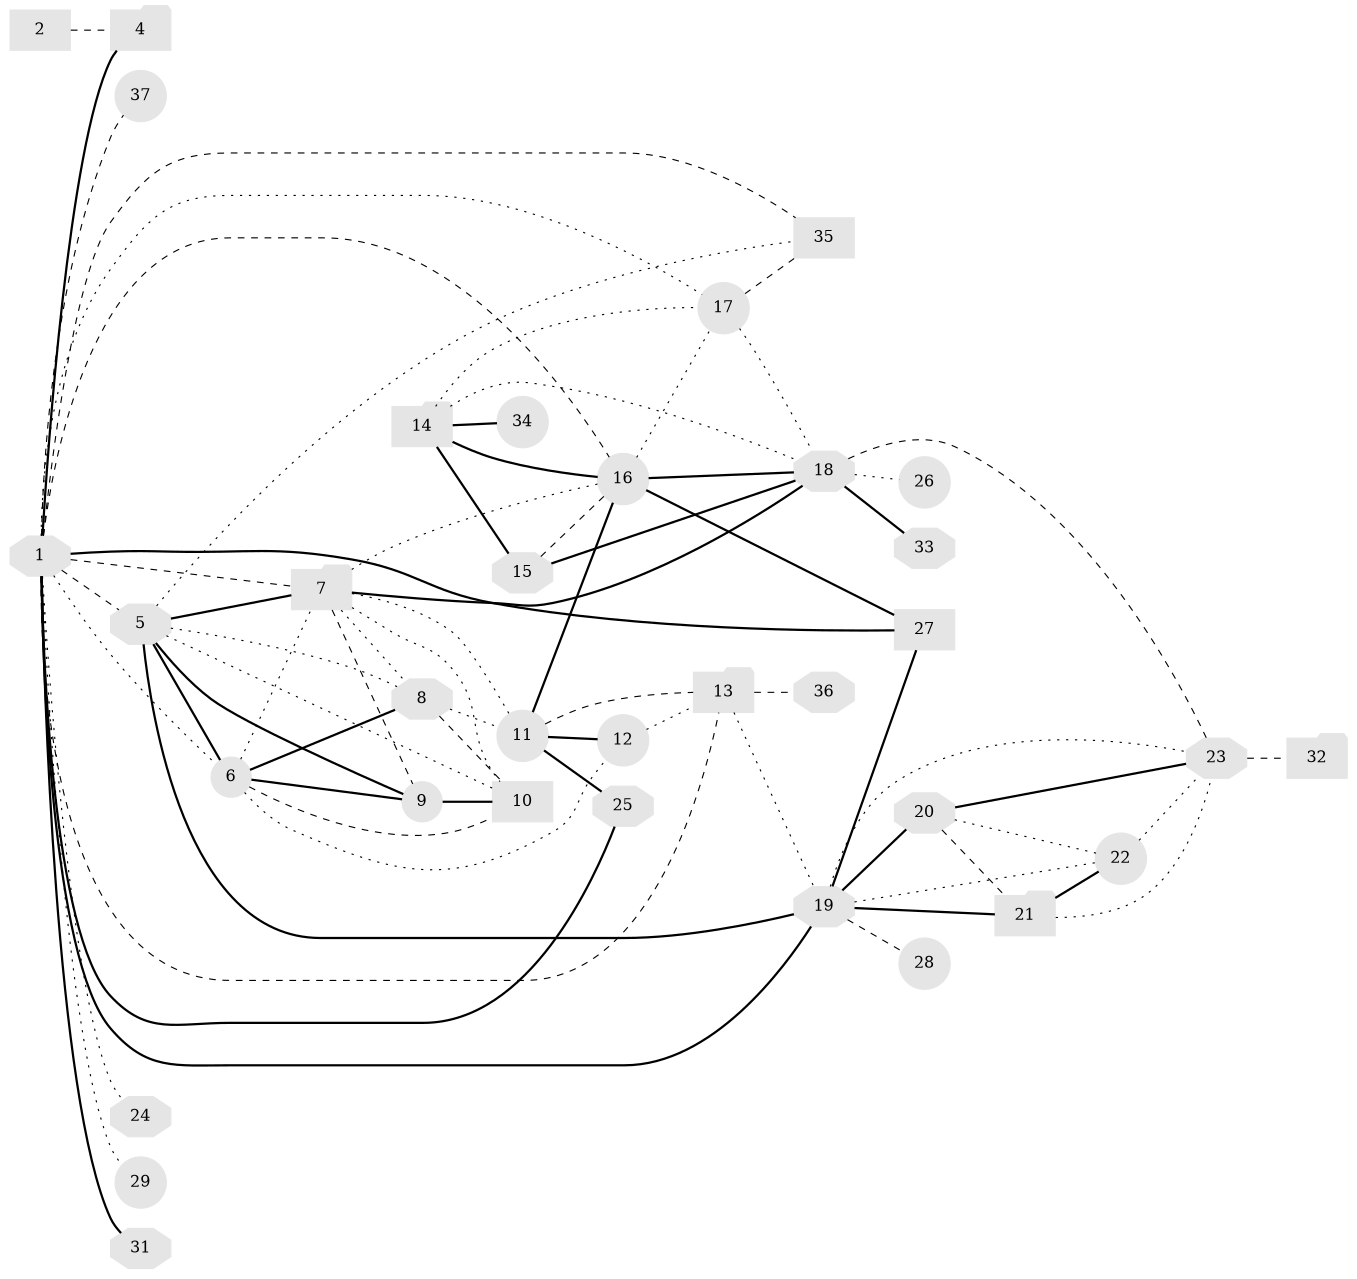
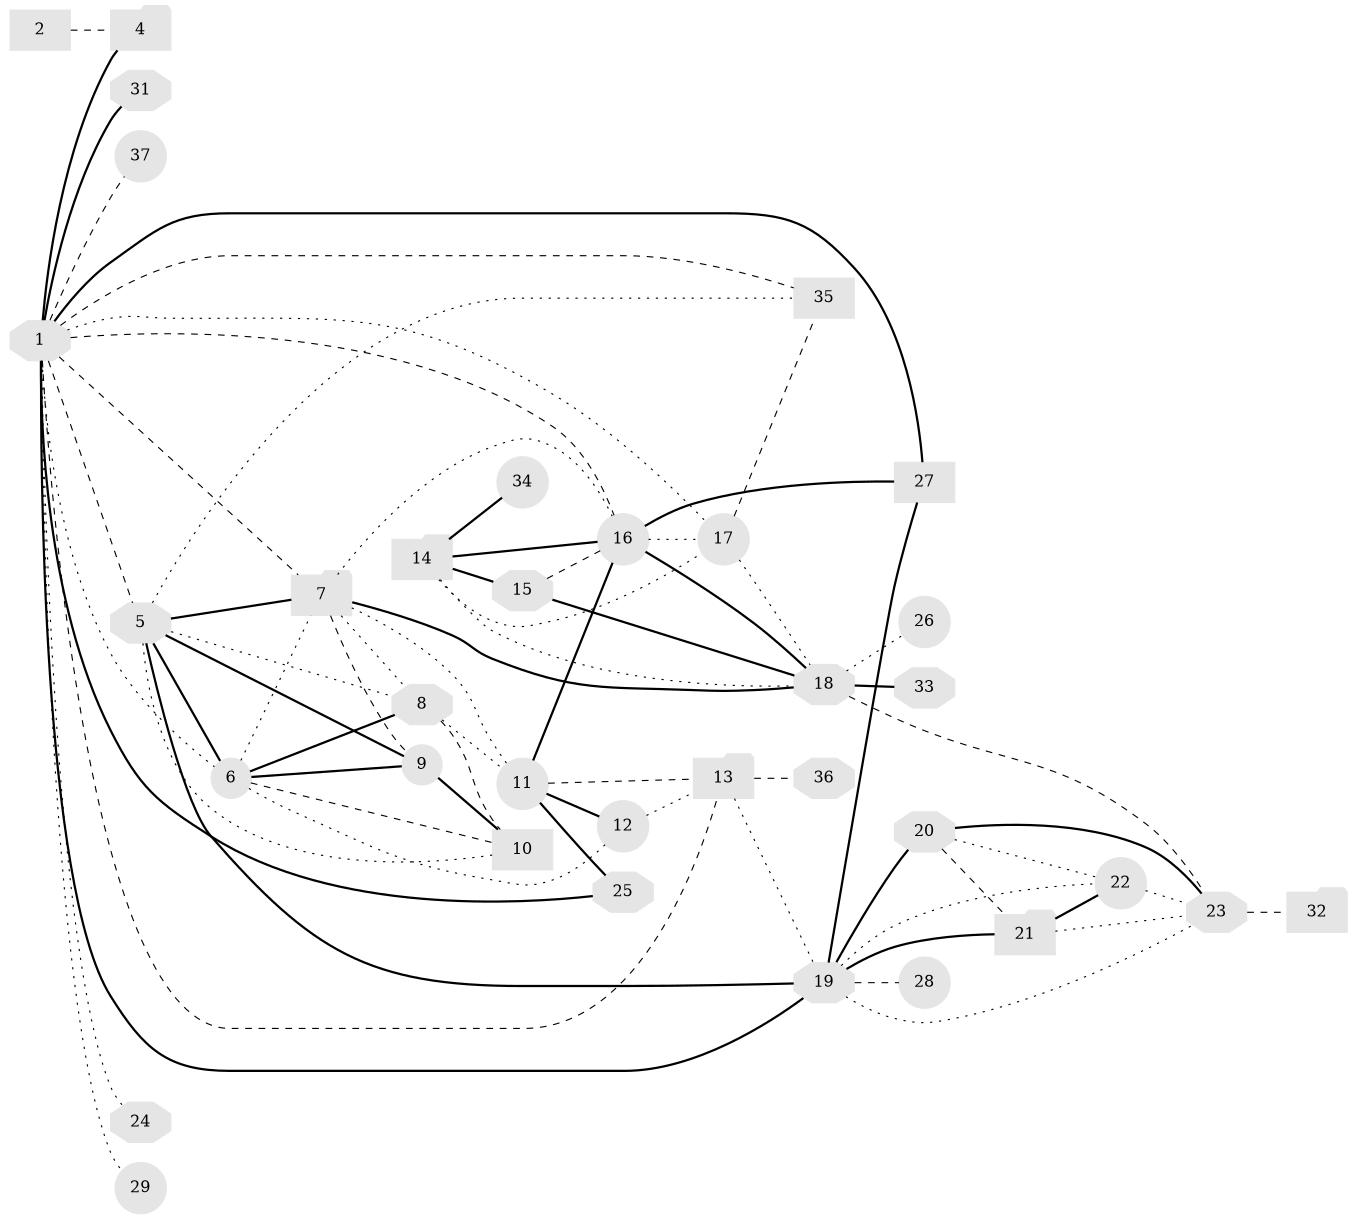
edge "7" -- "10": removed
